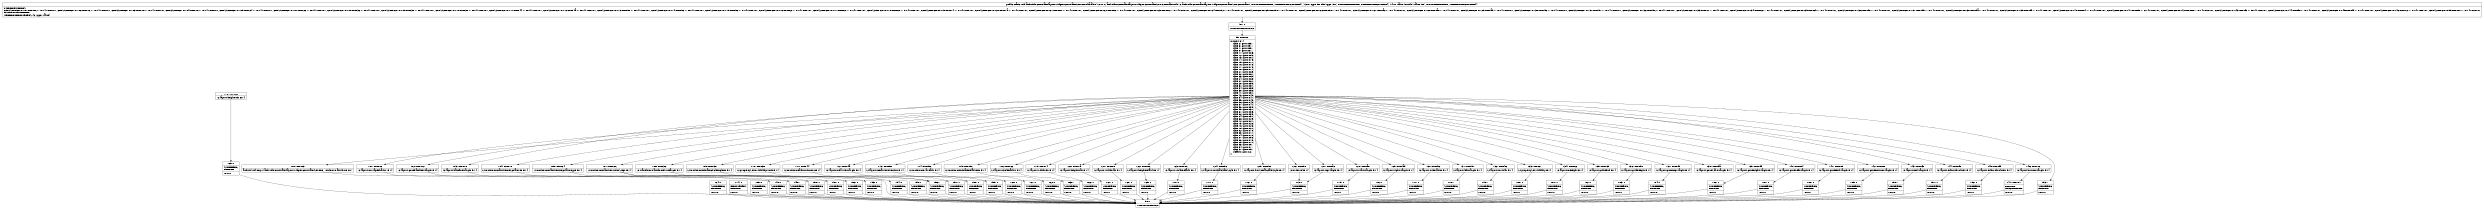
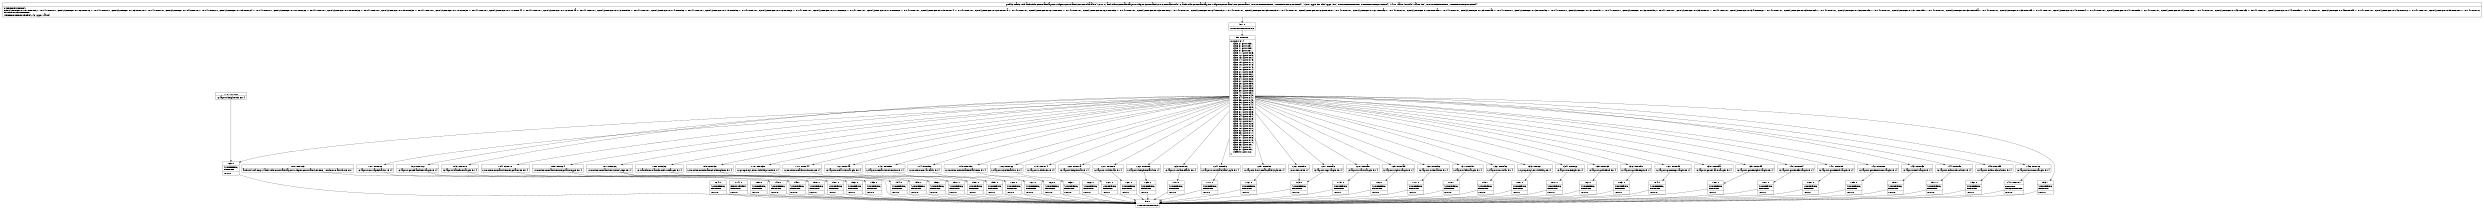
edge "99: 0x0000" -> "100: 0x0003": now "99: 0x0000" -> "165: ?"
edge "108: 0x0032" -> "156: ?": now "108: 0x0032" -> "155: ?"
edge "119: 0x0074" -> "166: ?": removed
